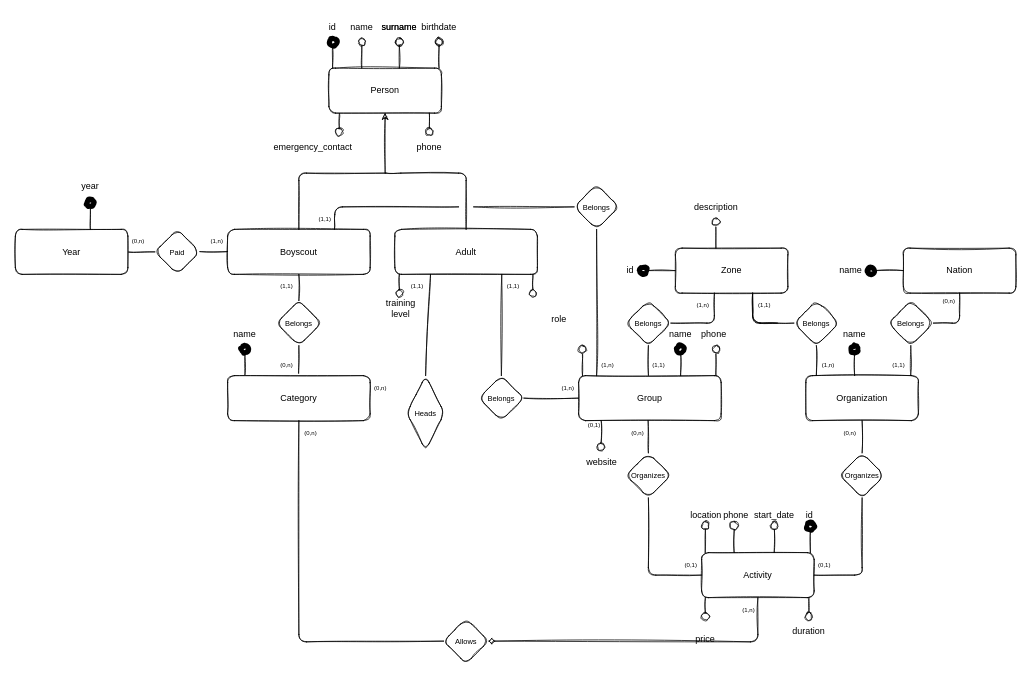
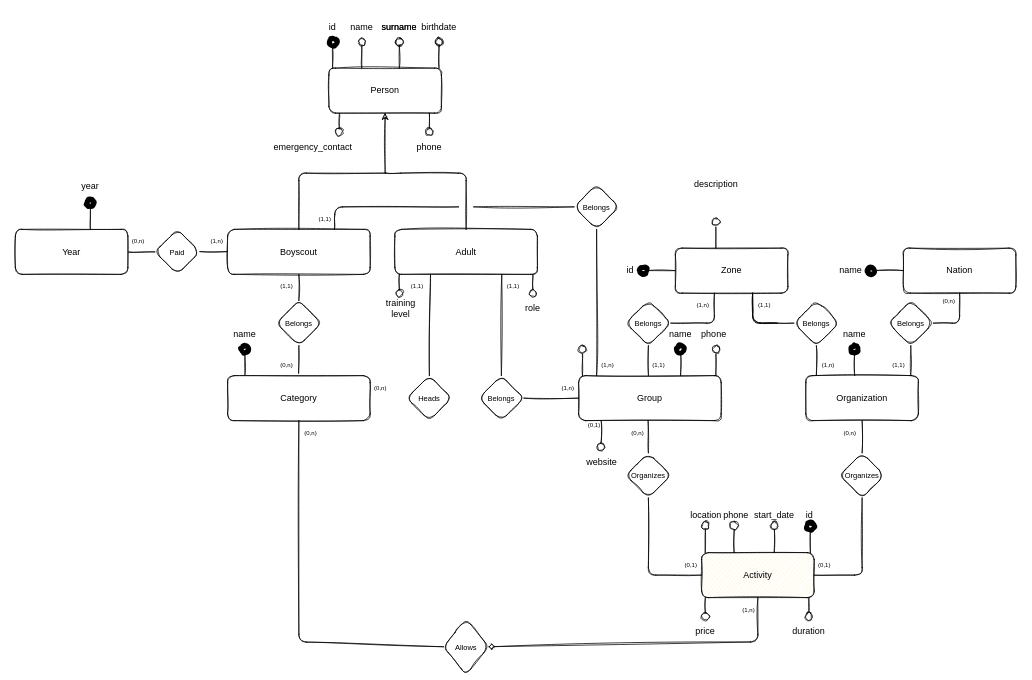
node "description": moved (716, 207) -> (716, 184)
node "role": moved (559, 319) -> (533, 308)
node "Heads": size 38x75 -> 45x45
node "Activity": fillcolor #ffffff -> #fff2cc
node "price": moved (705, 639) -> (705, 631)
node "Allows": size 45x45 -> 45x56
